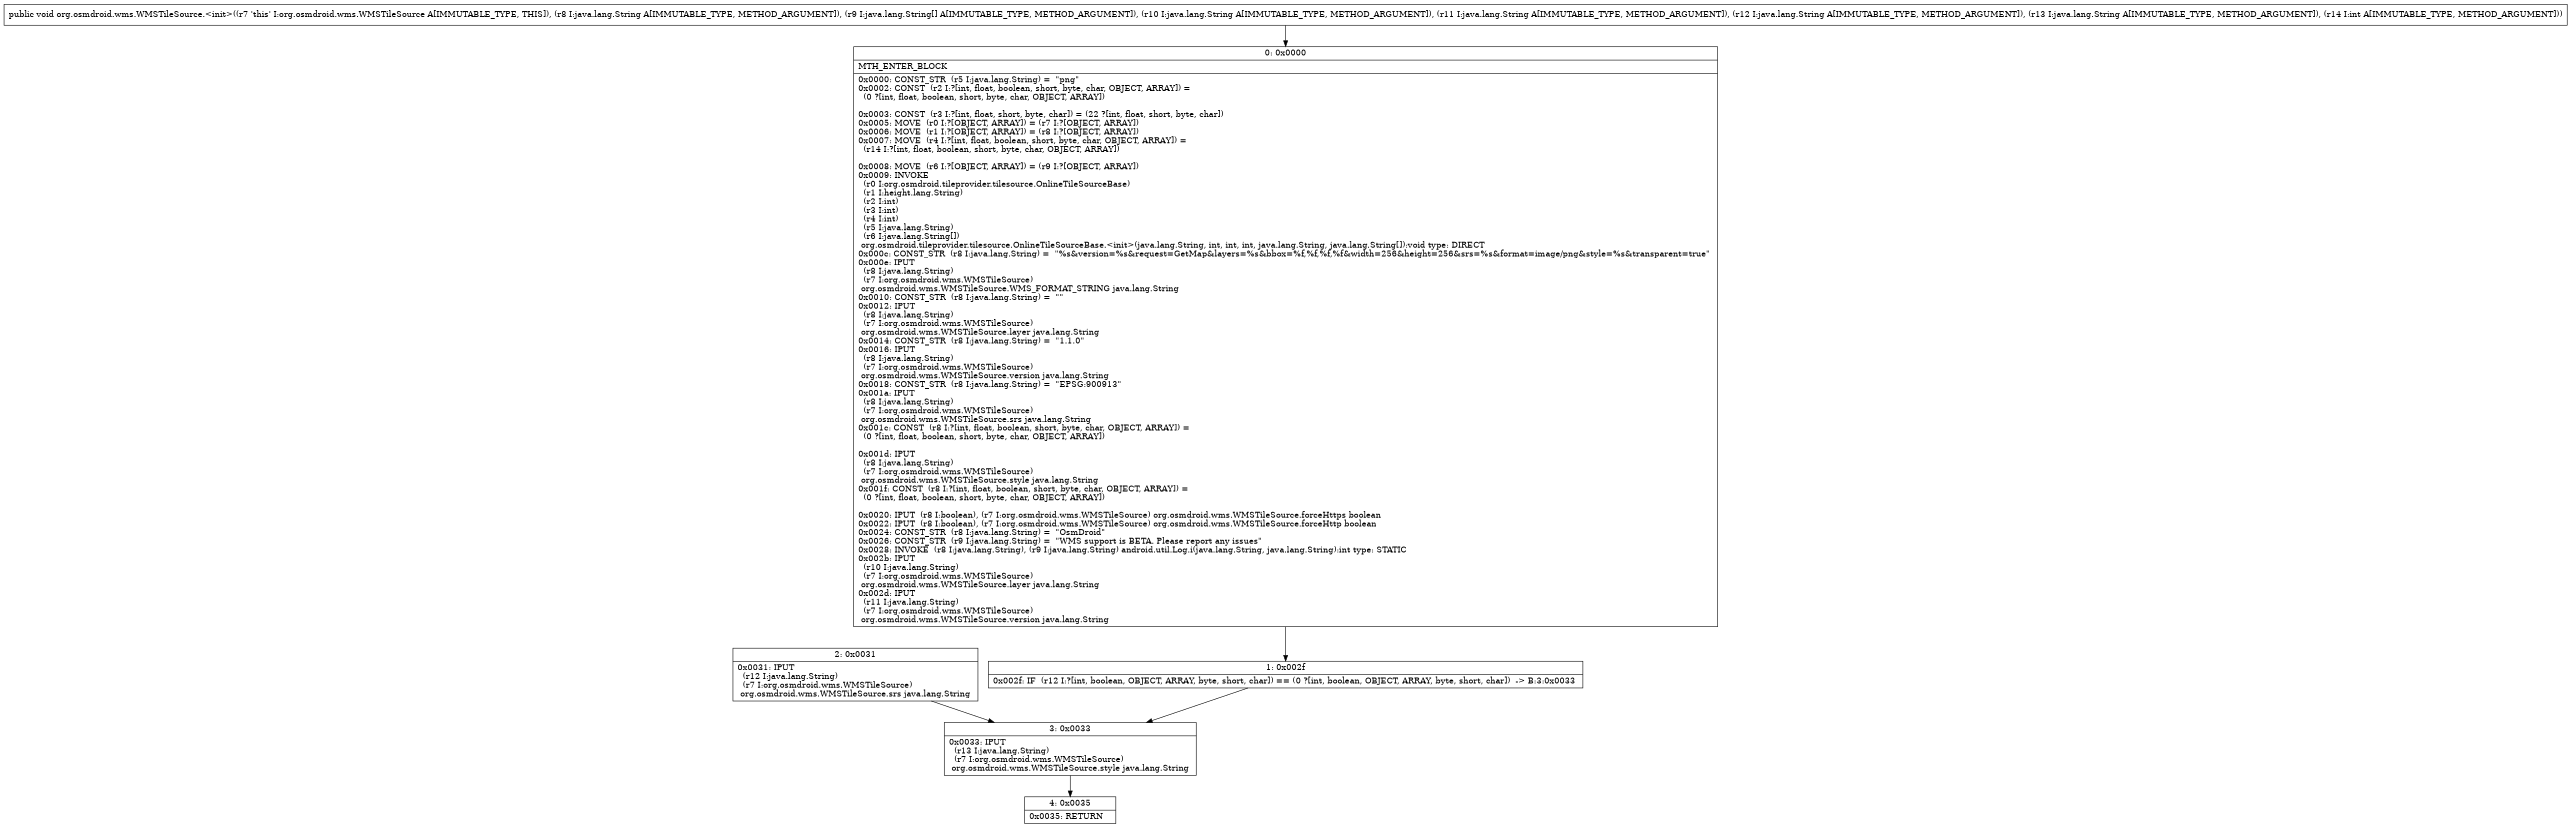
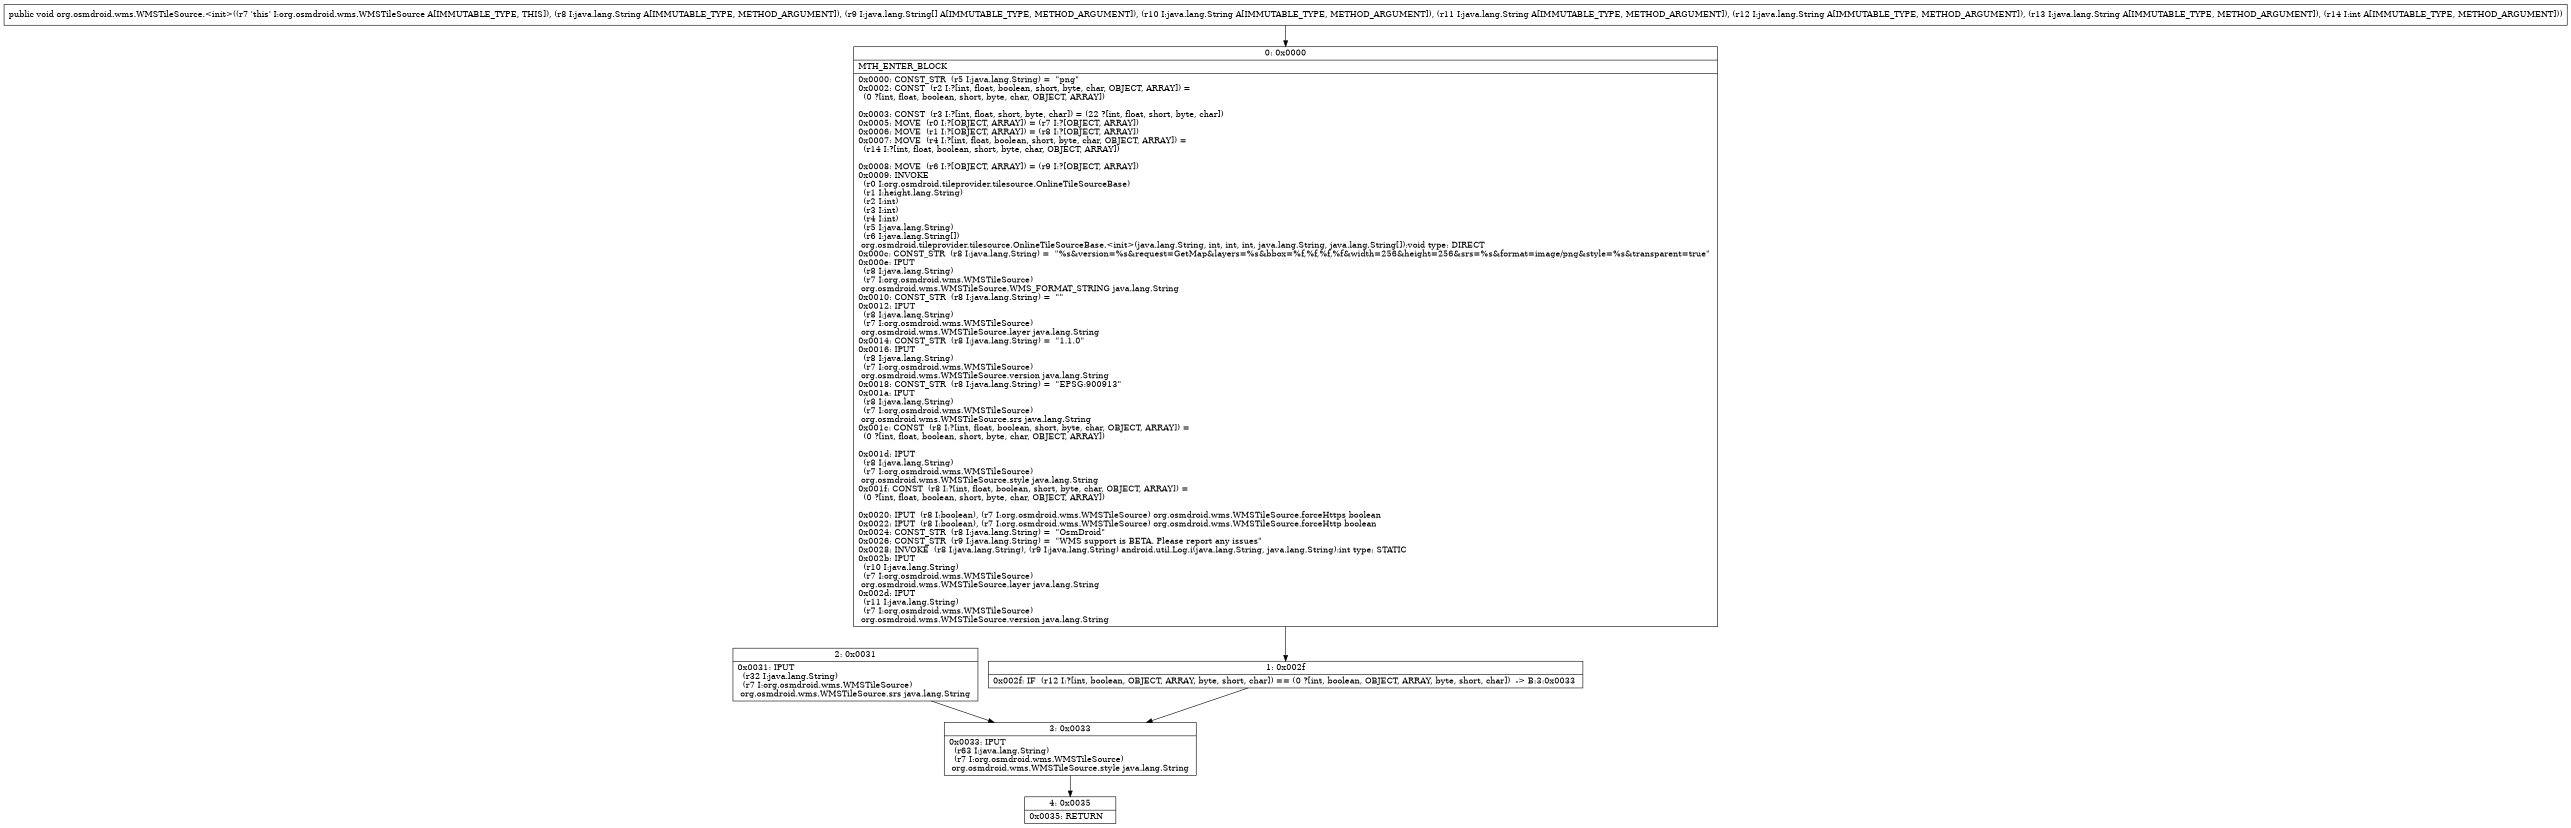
node "2: 0x0031": text "(r12 I:java.lang.String)" -> "(r32 I:java.lang.String)"
node "3: 0x0033": text "(r13 I:java.lang.String)" -> "(r63 I:java.lang.String)"
